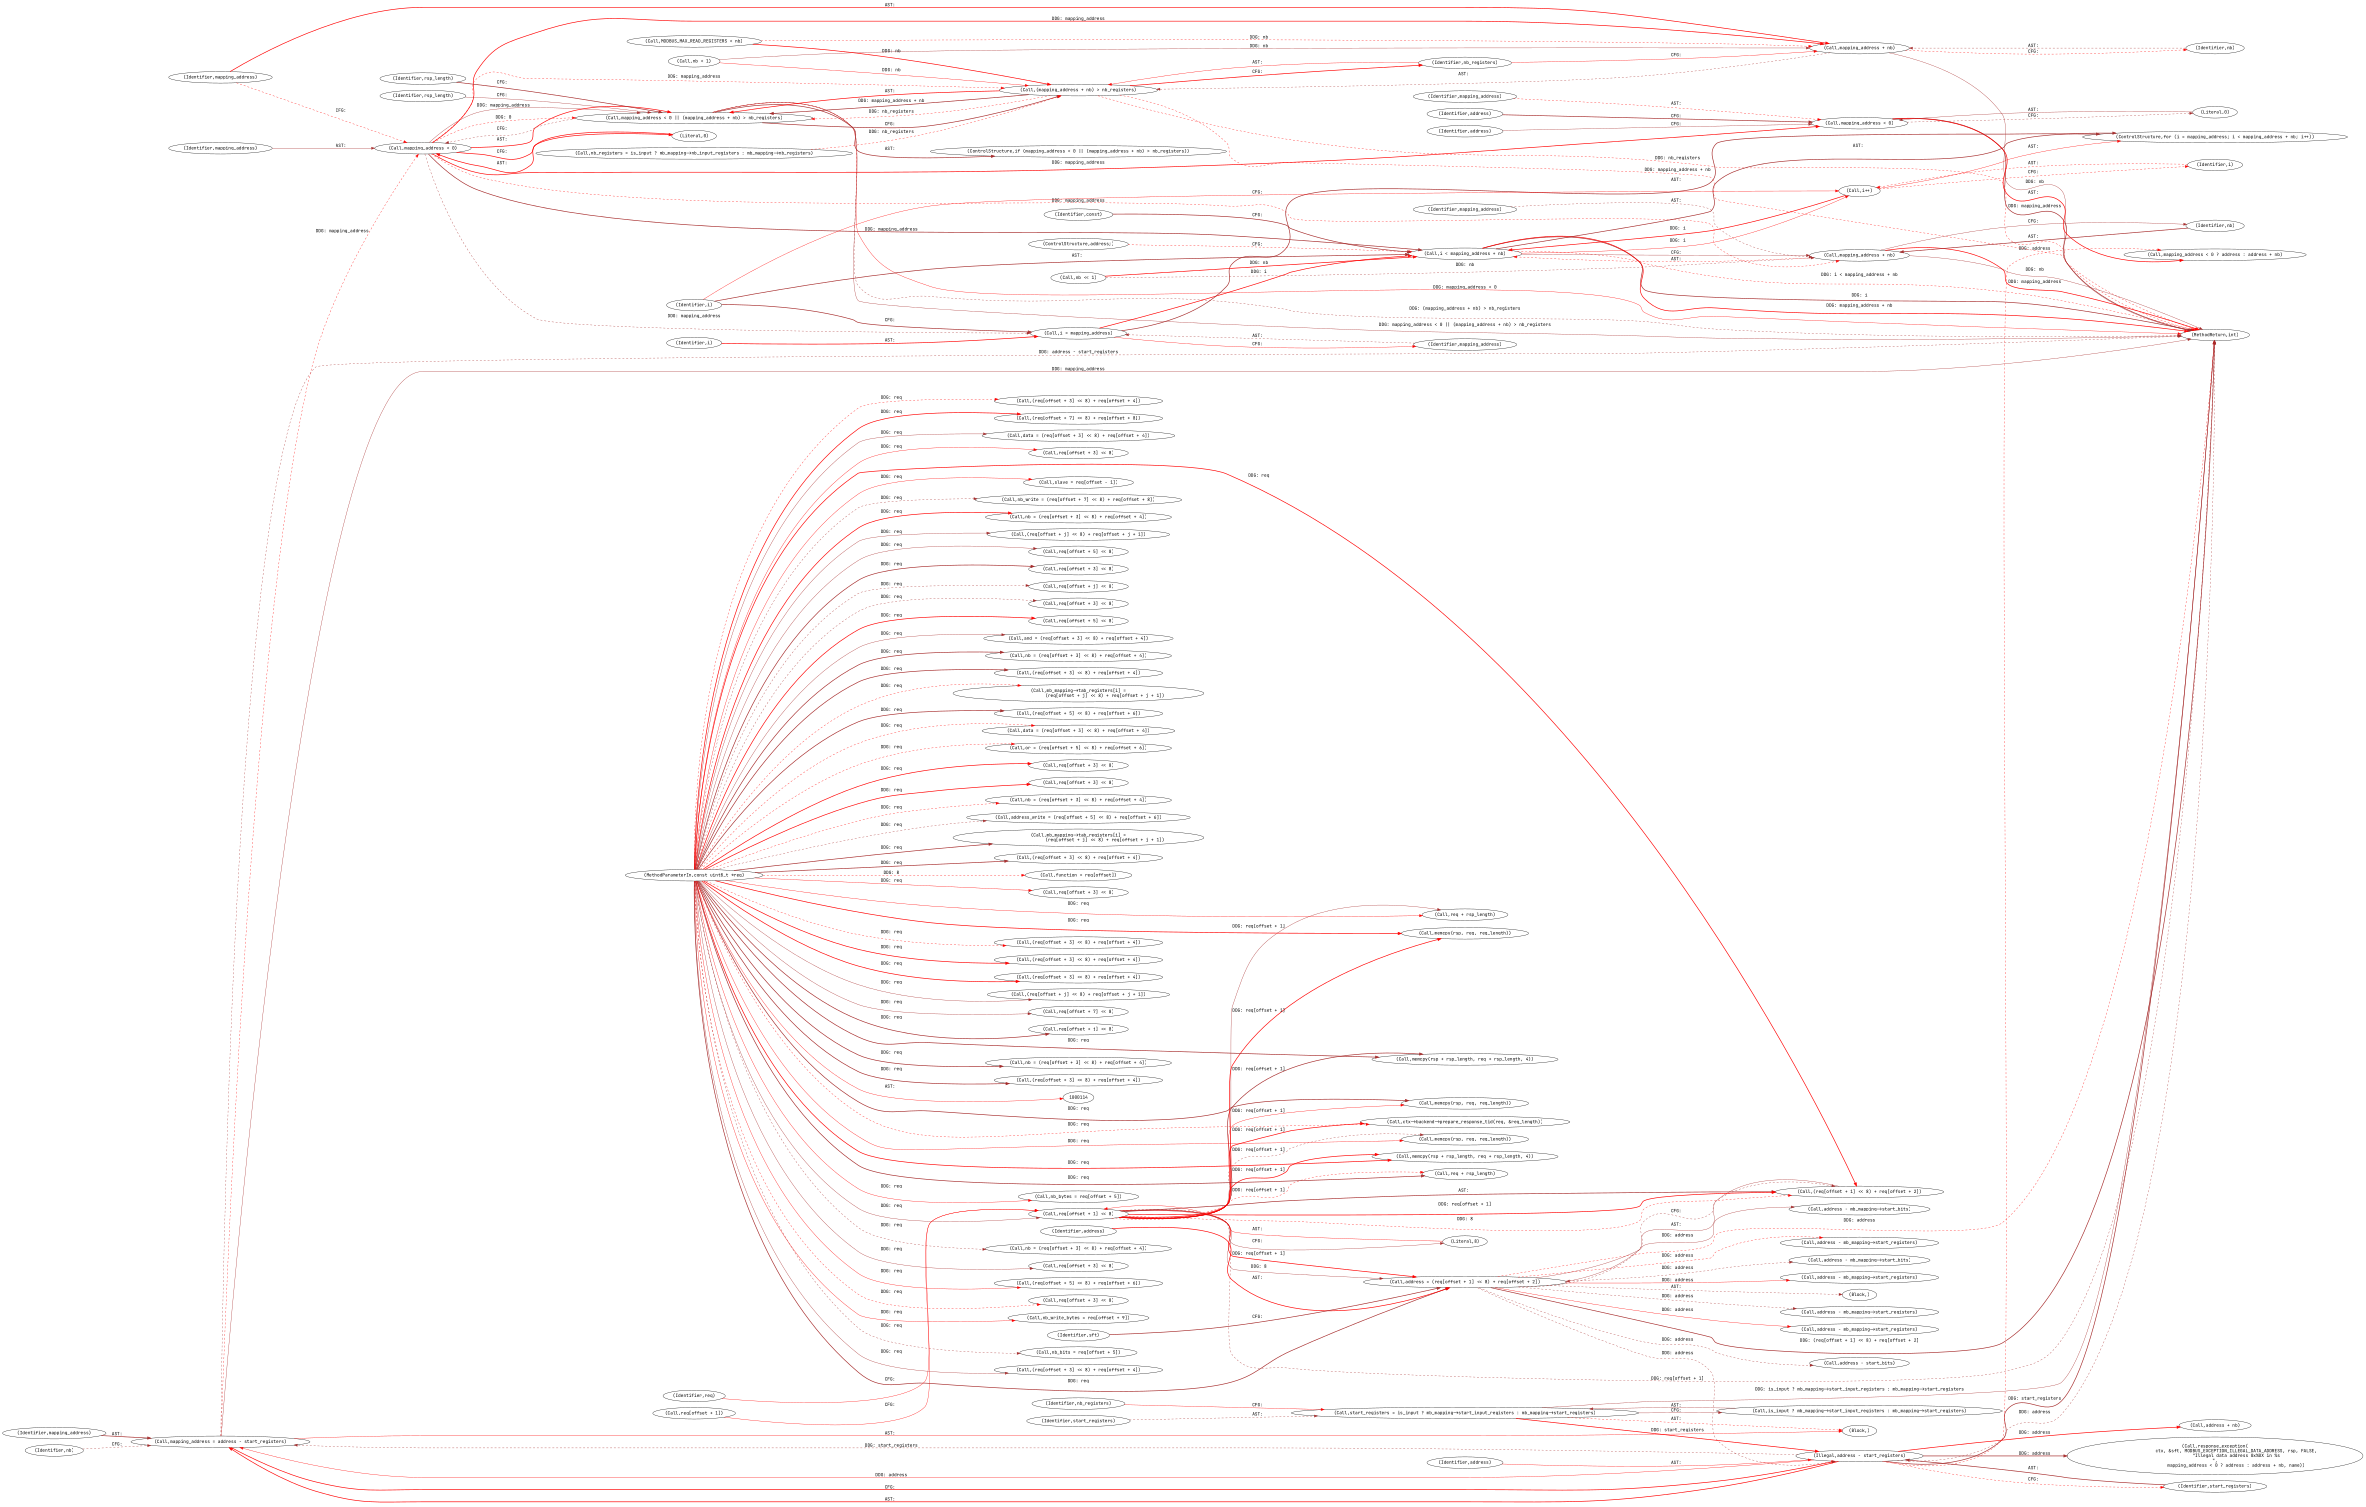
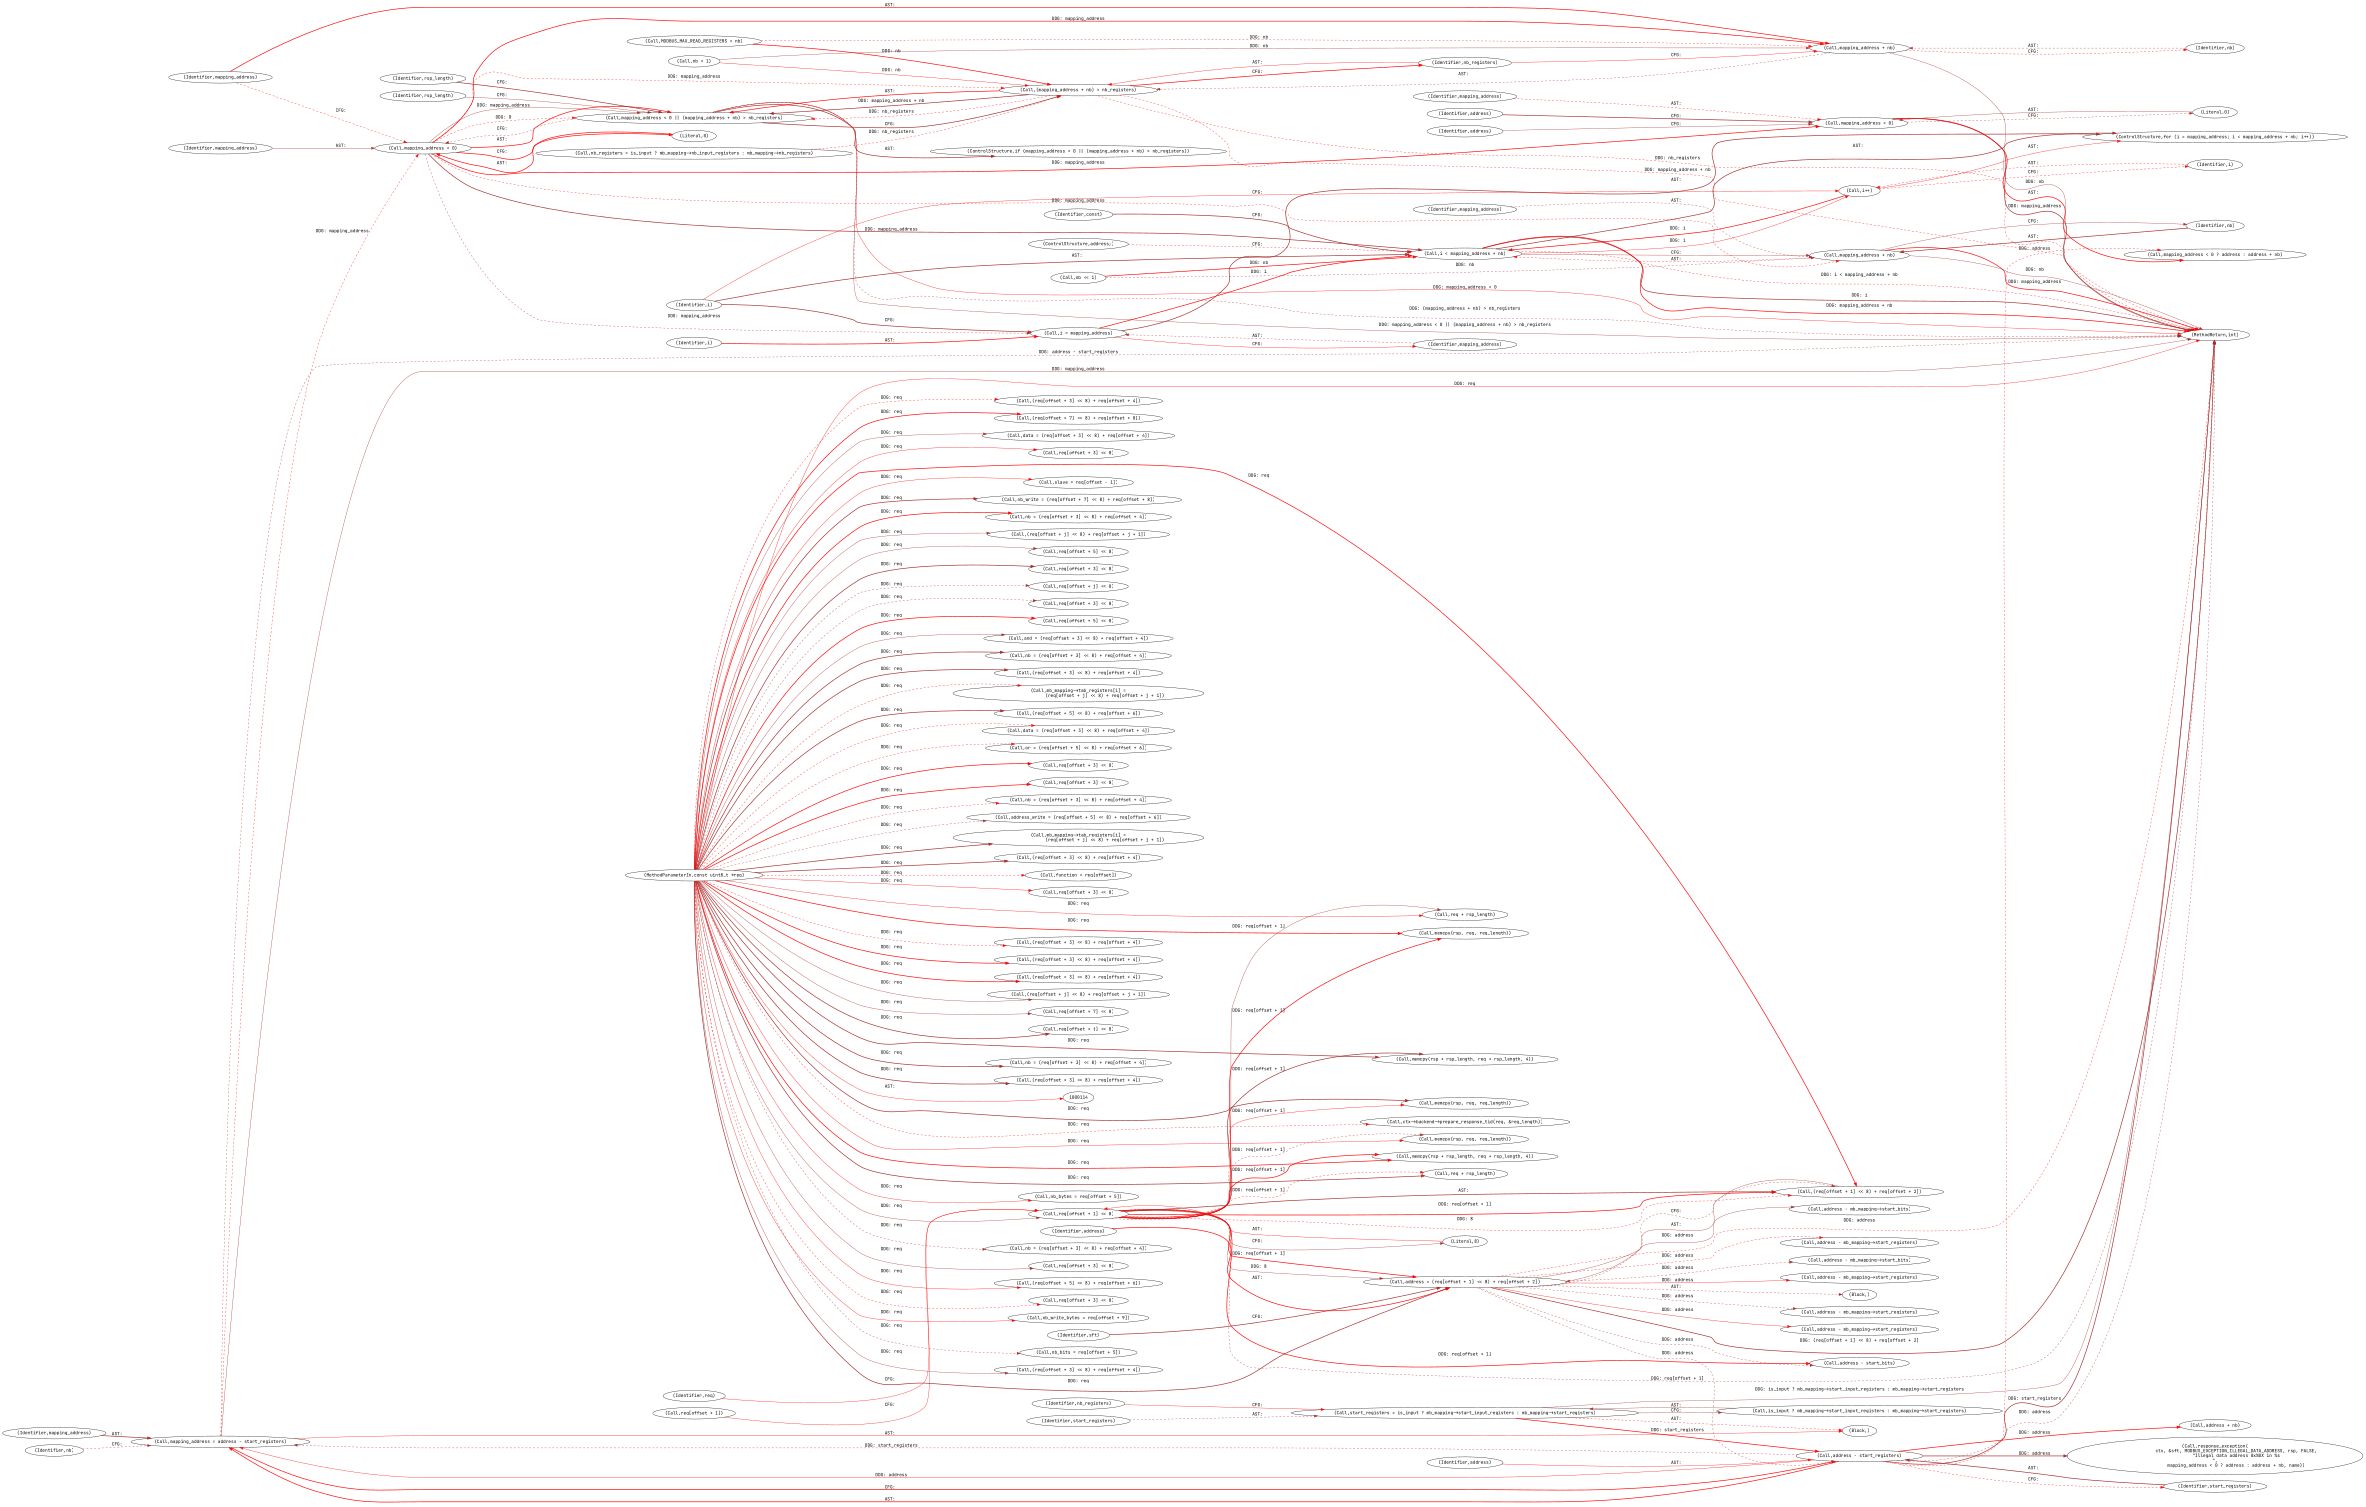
edge "(MethodParameterIn,const uint8_t *req)" -> "(MethodReturn,int)": added, label "DDG: req"
edge "(MethodParameterIn,const uint8_t *req)" -> "(Call,nb_write = (req[offset + 7] << 8) + req[offset + 8])": style dashed -> bold
edge "(MethodParameterIn,const uint8_t *req)" -> "(Call,function = req[offset])": label "DDG: 8" -> "DDG: req"
edge "(Call,req[offset + 1] << 8)" -> "(Call,ctx->backend->prepare_response_tid(req, &req_length))": now "(Call,req[offset + 1] << 8)" -> "(Call,address - start_bits)"
node "(Illegal,address - start_registers)": label "(Illegal,address - start_registers)" -> "(Call,address - start_registers)"
